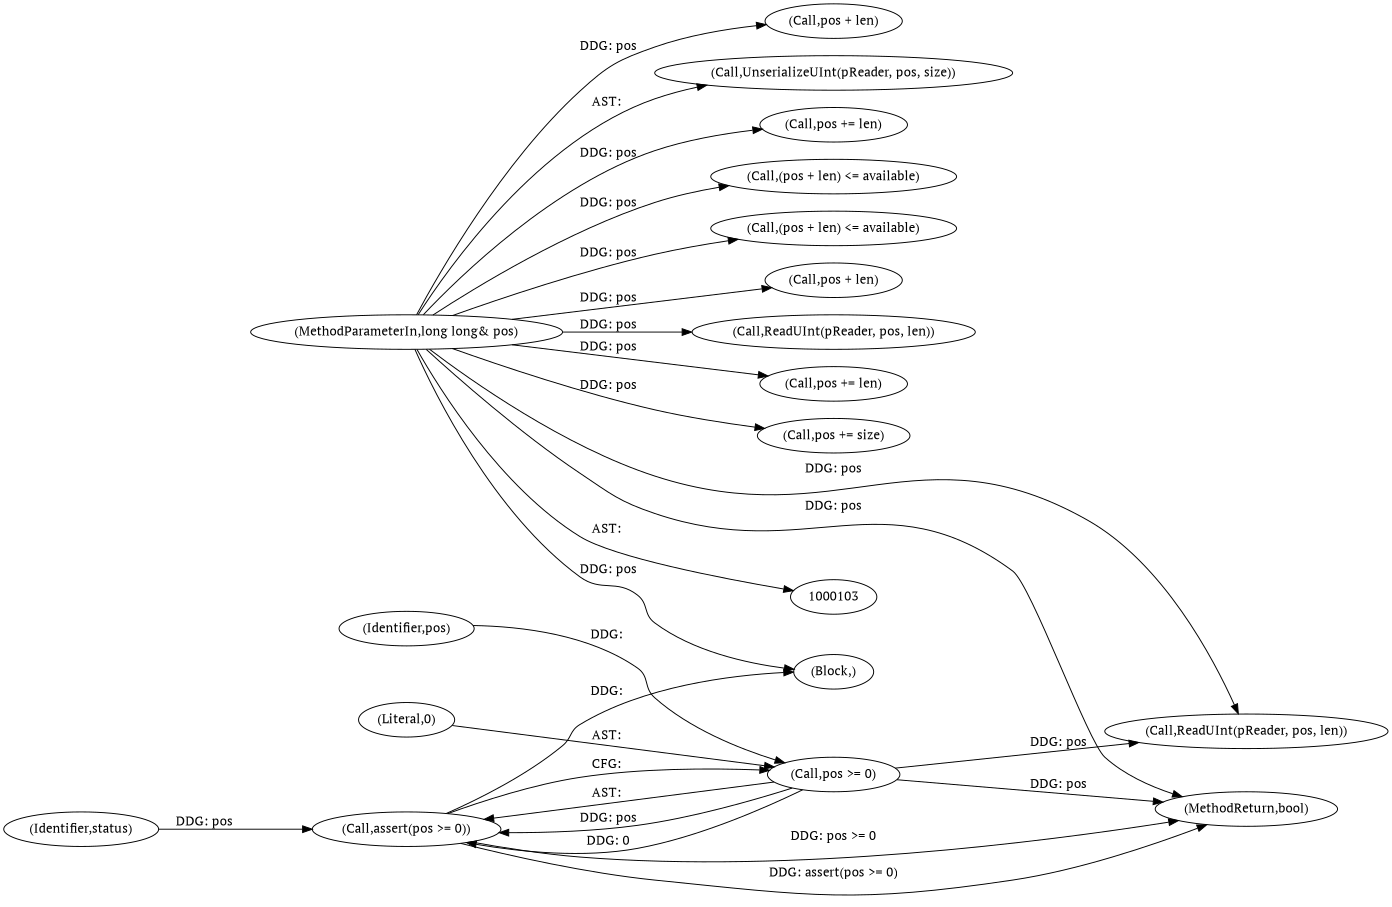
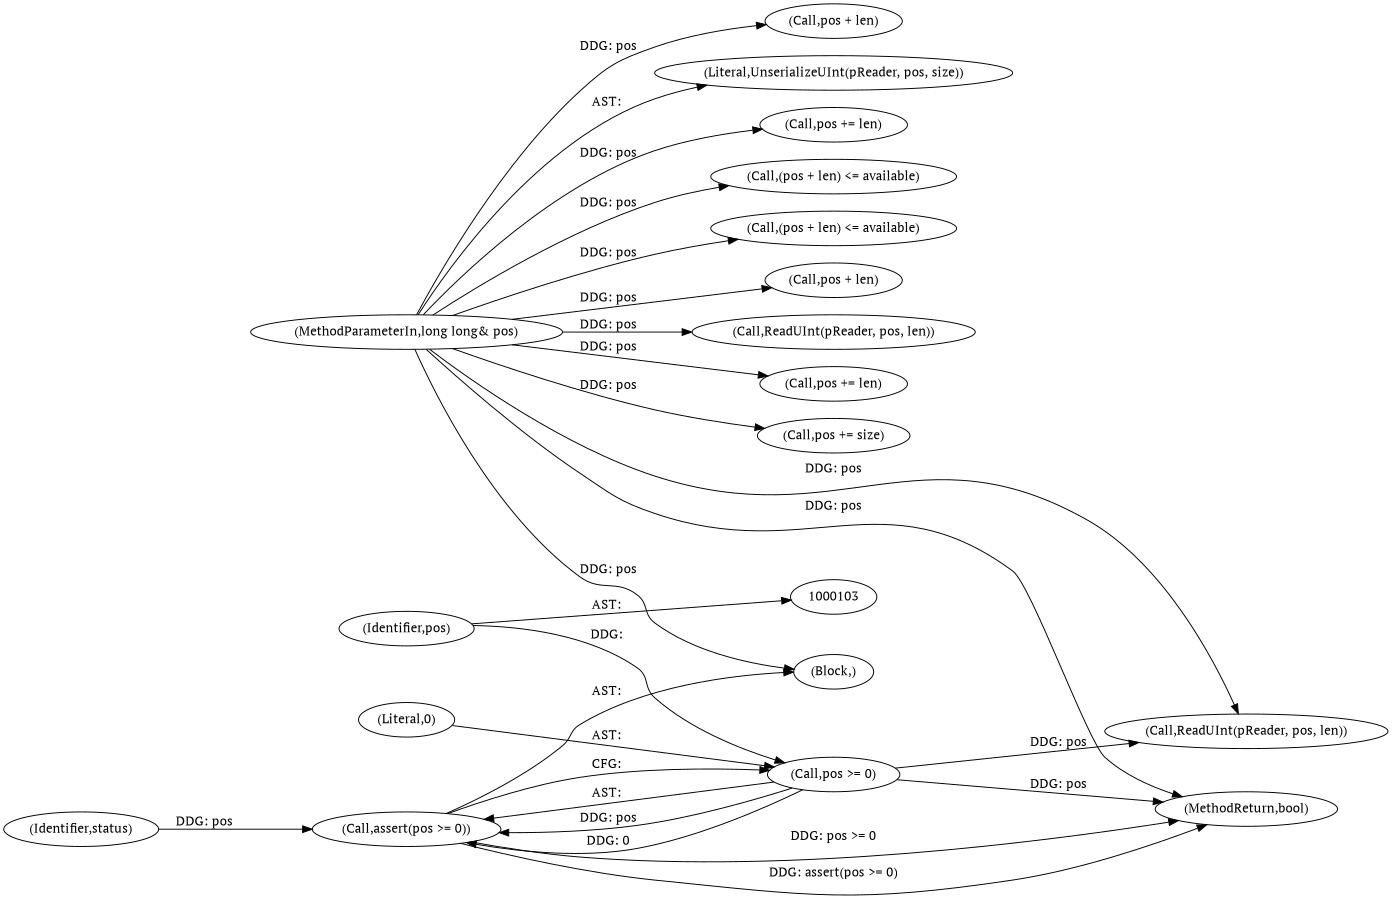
node "(Call,UnserializeUInt(pReader, pos, size))": label "(Call,UnserializeUInt(pReader, pos, size))" -> "(Literal,UnserializeUInt(pReader, pos, size))"
edge "(MethodParameterIn,long long& pos)" -> "1000103": now "(Identifier,pos)" -> "1000103"
edge "(Call,assert(pos >= 0))" -> "(Block,)": label "DDG: " -> "AST: "
